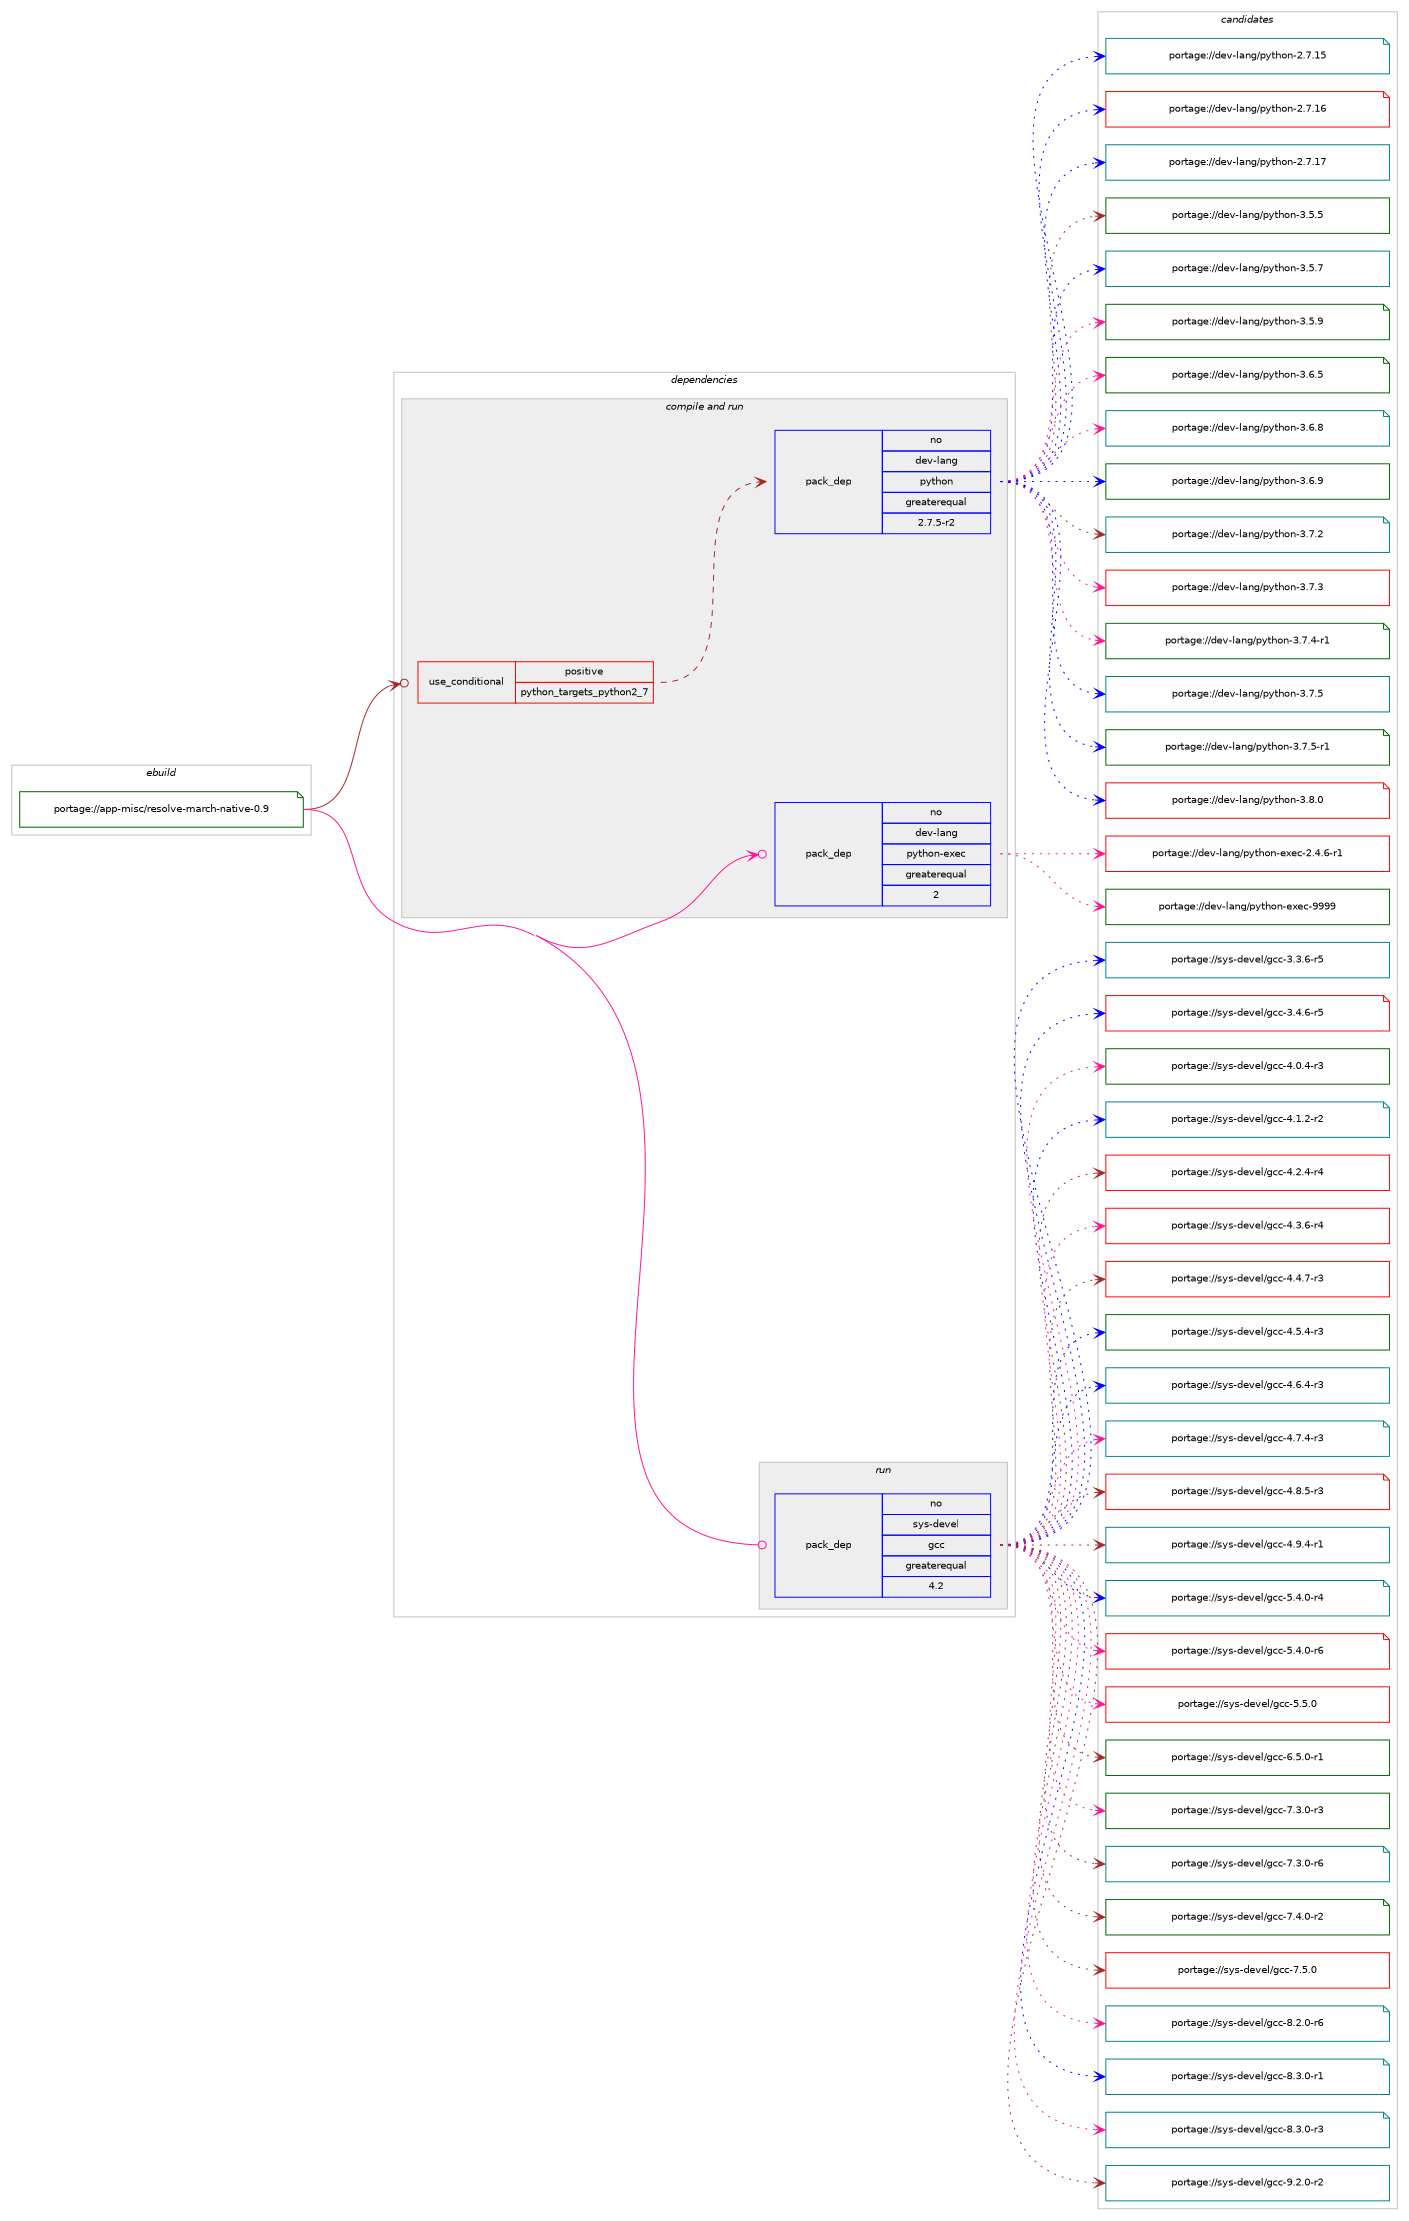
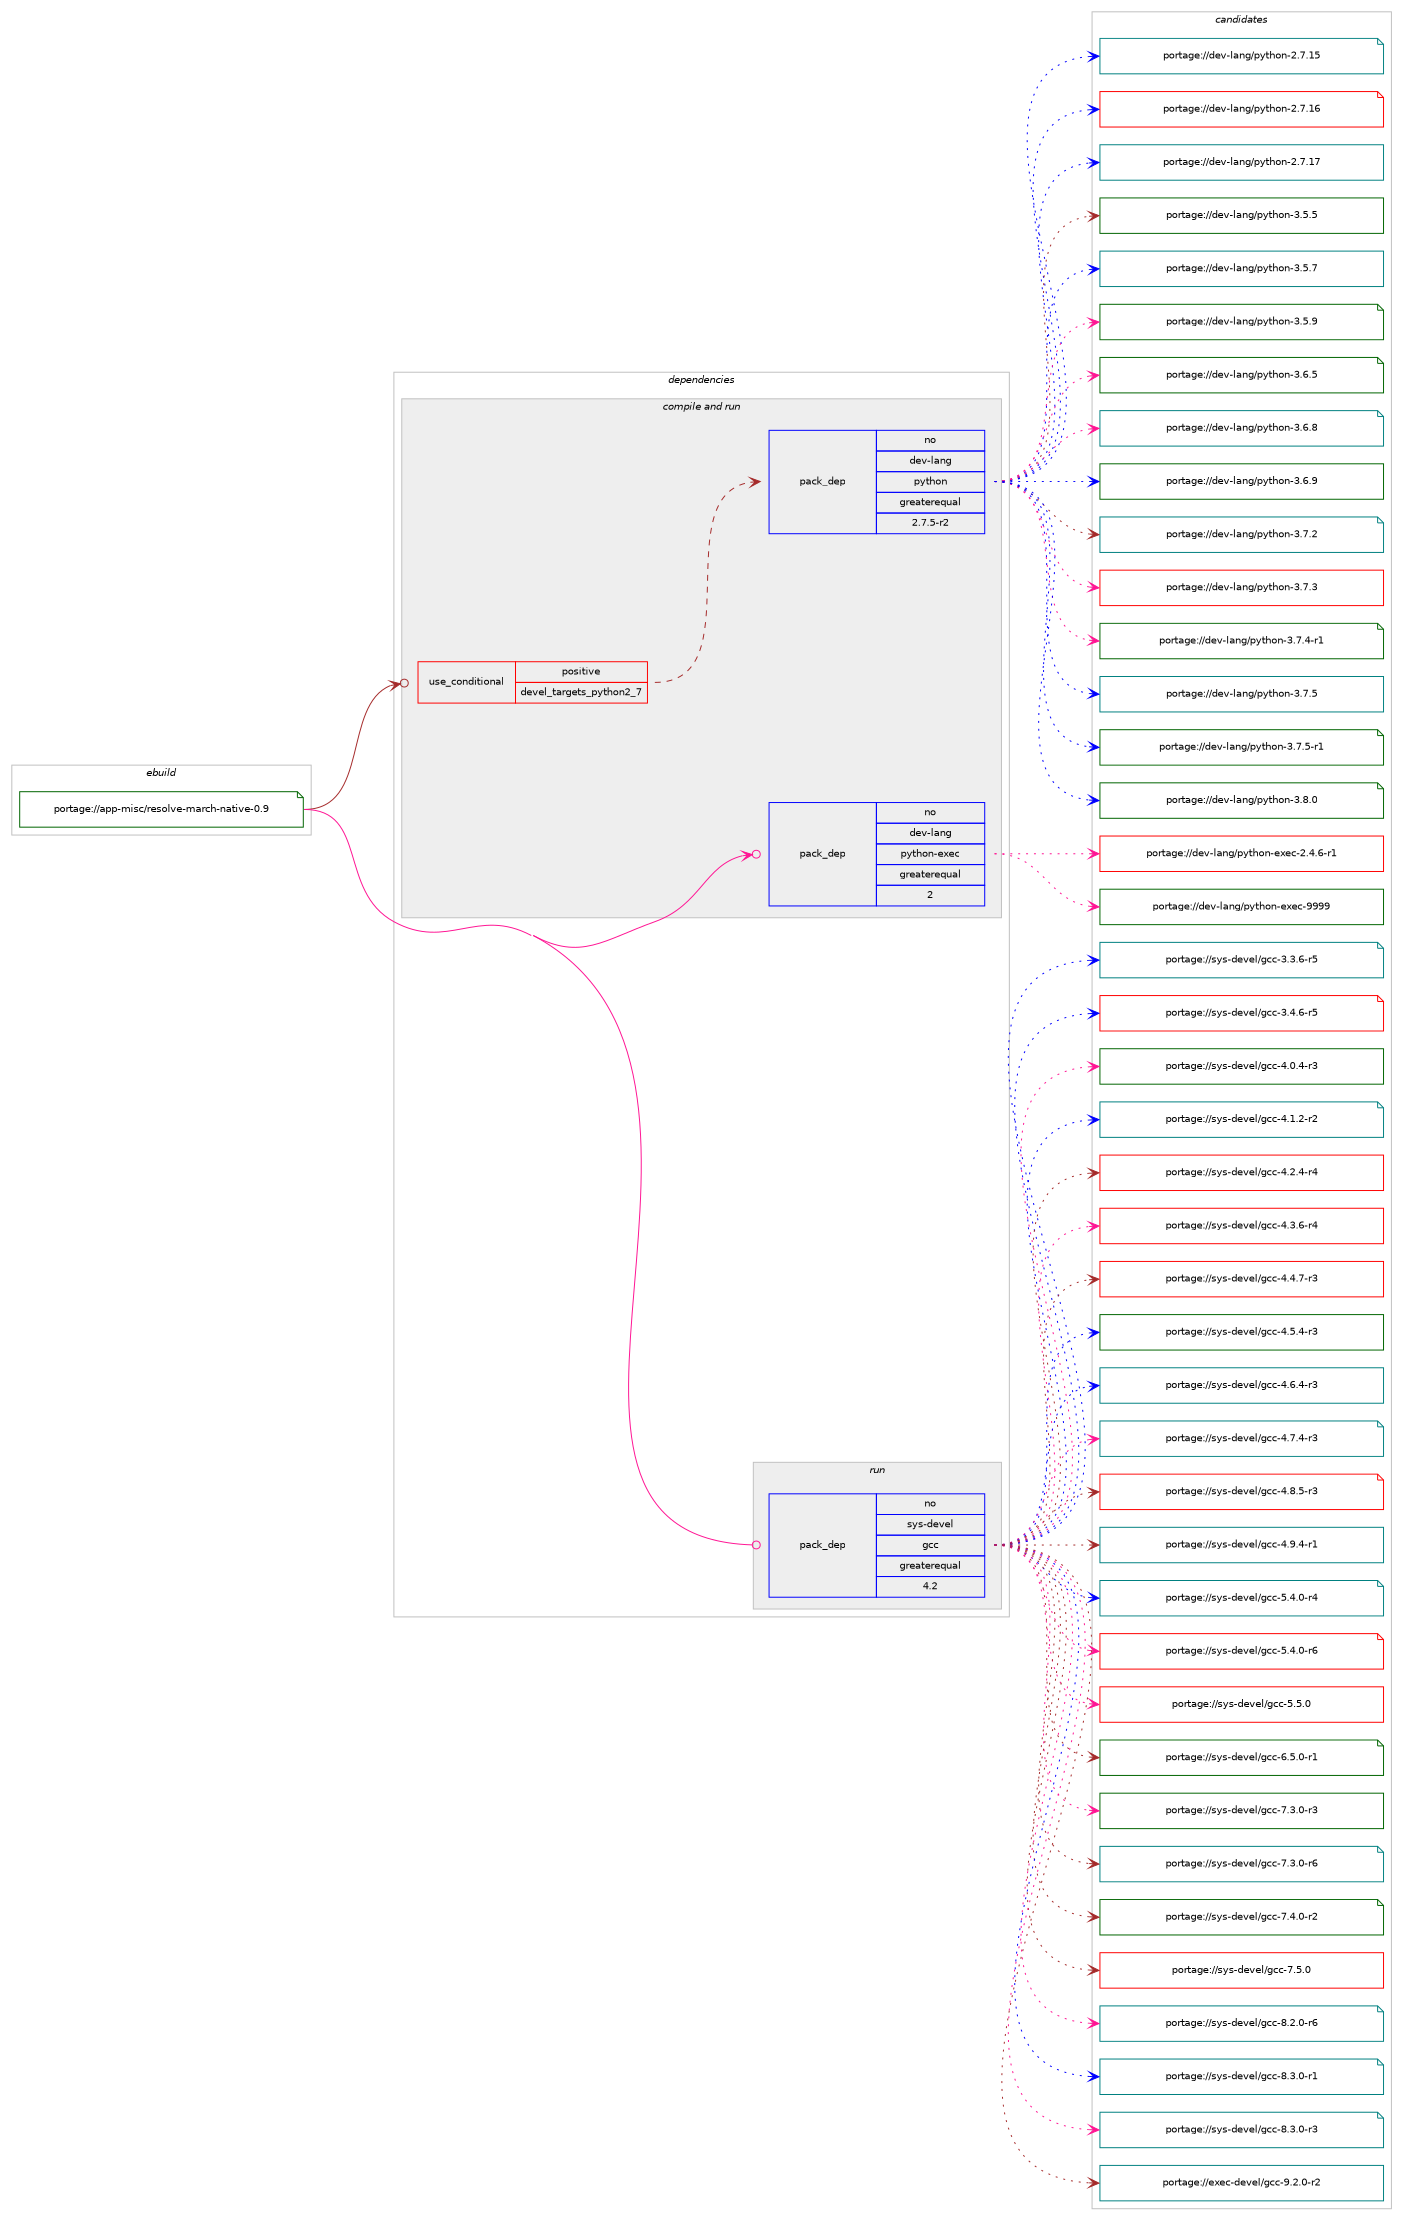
node "use_conditional": text "python_targets_python2_7" -> "devel_targets_python2_7"
node "portage://dev-lang/python-3.8.0": color red -> darkgreen
node "portage://sys-devel/gcc-3.3.6-r5": shape box -> note
node "portage://sys-devel/gcc-6.5.0-r1": shape box -> note
node "portage://sys-devel/gcc-9.2.0-r2": label "portage://sys-devel/gcc-9.2.0-r2" -> "portage://exec-devel/gcc-9.2.0-r2"
